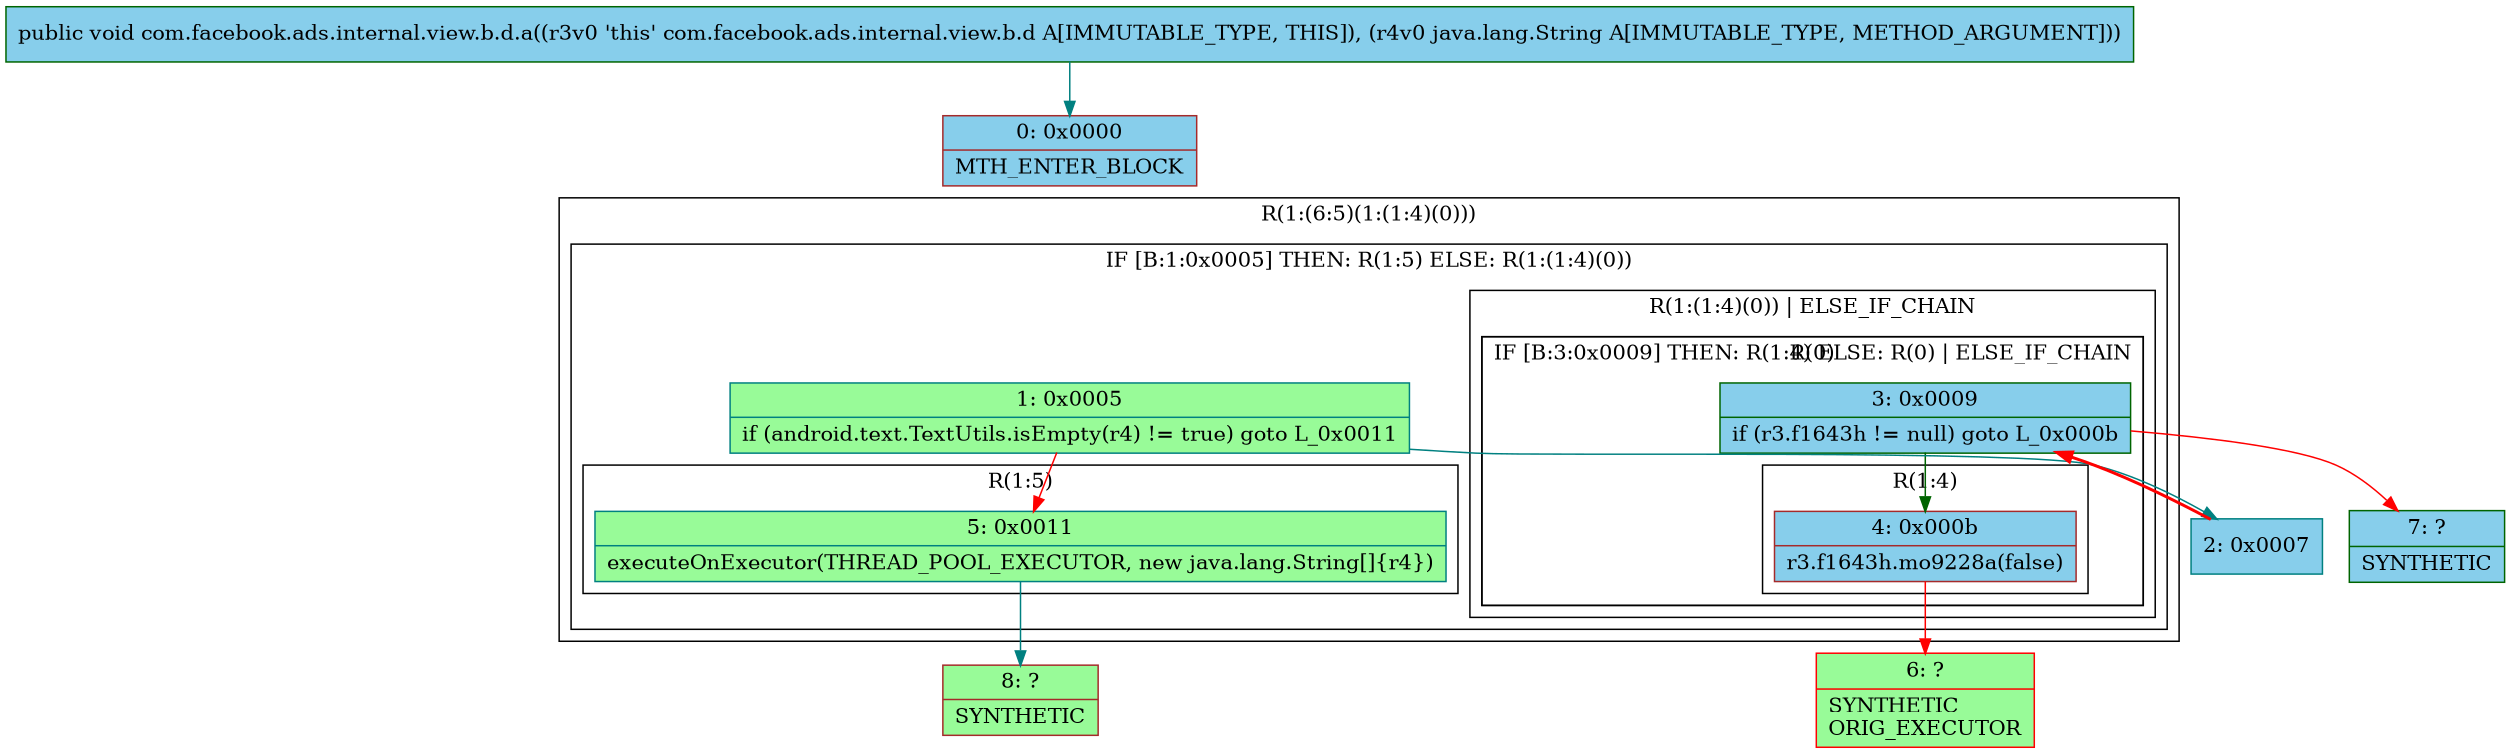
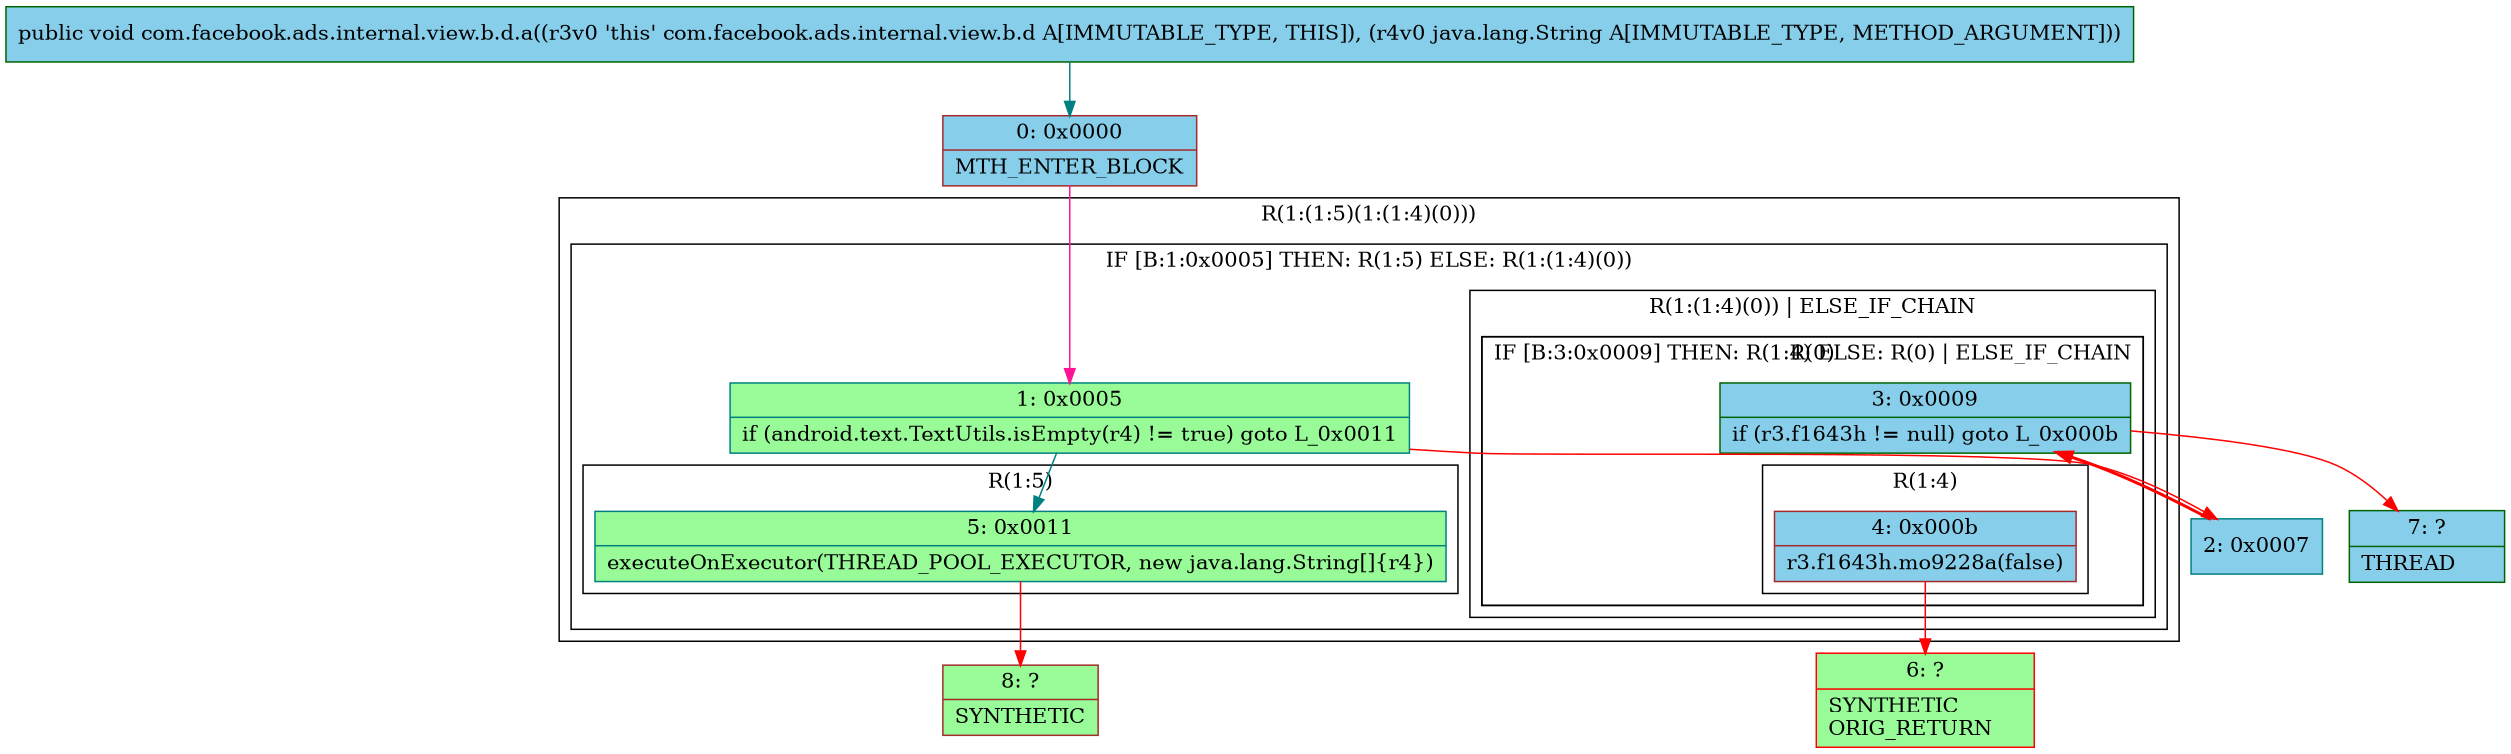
cluster "R(1:(6:5)(1:(1:4)(0)))": label "R(1:(6:5)(1:(1:4)(0)))" -> "R(1:(1:5)(1:(1:4)(0)))"
edge "0: 0x0000" -> "1: 0x0005": added
edge "1: 0x0005" -> "2: 0x0007": color teal -> red
edge "3: 0x0009" -> "4: 0x000b": removed
edge "1: 0x0005" -> "5: 0x0011": color red -> teal
node "7: ?": text "SYNTHETIC" -> "THREAD"
edge "5: 0x0011" -> "8: ?": color teal -> red
node "6: ?": text "ORIG_EXECUTOR" -> "ORIG_RETURN"
